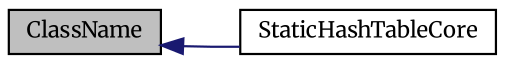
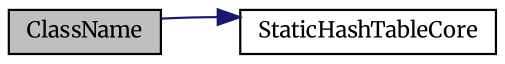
edge "StaticHashTableCore" -> "ClassName": reversed
